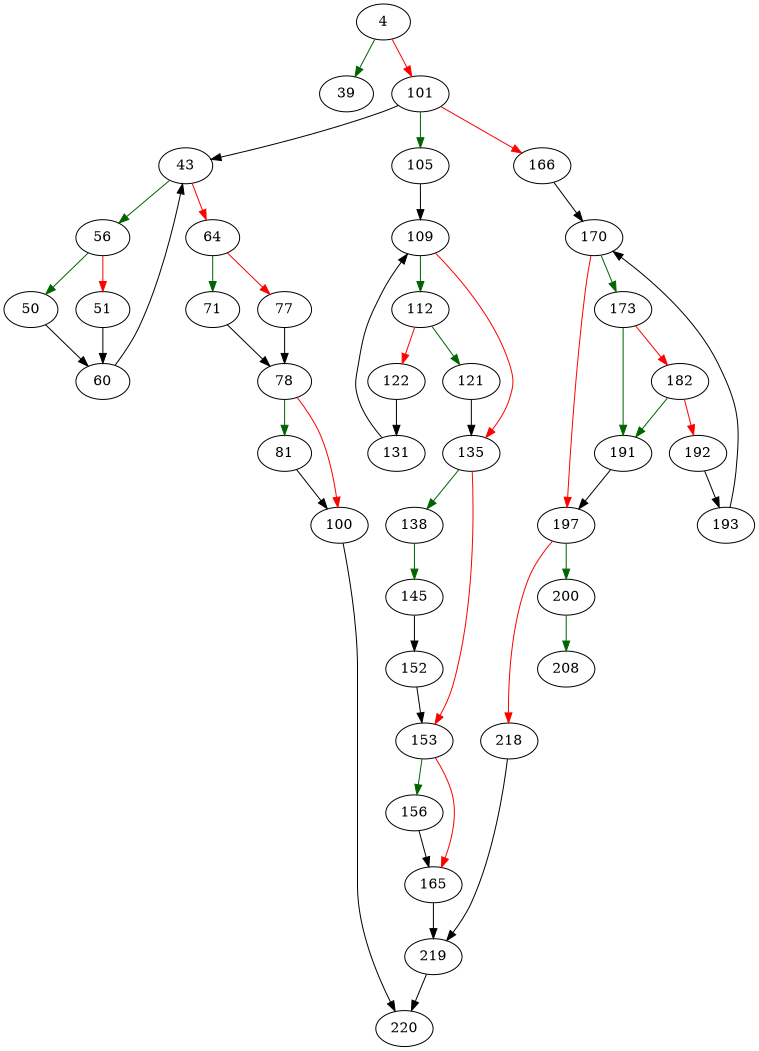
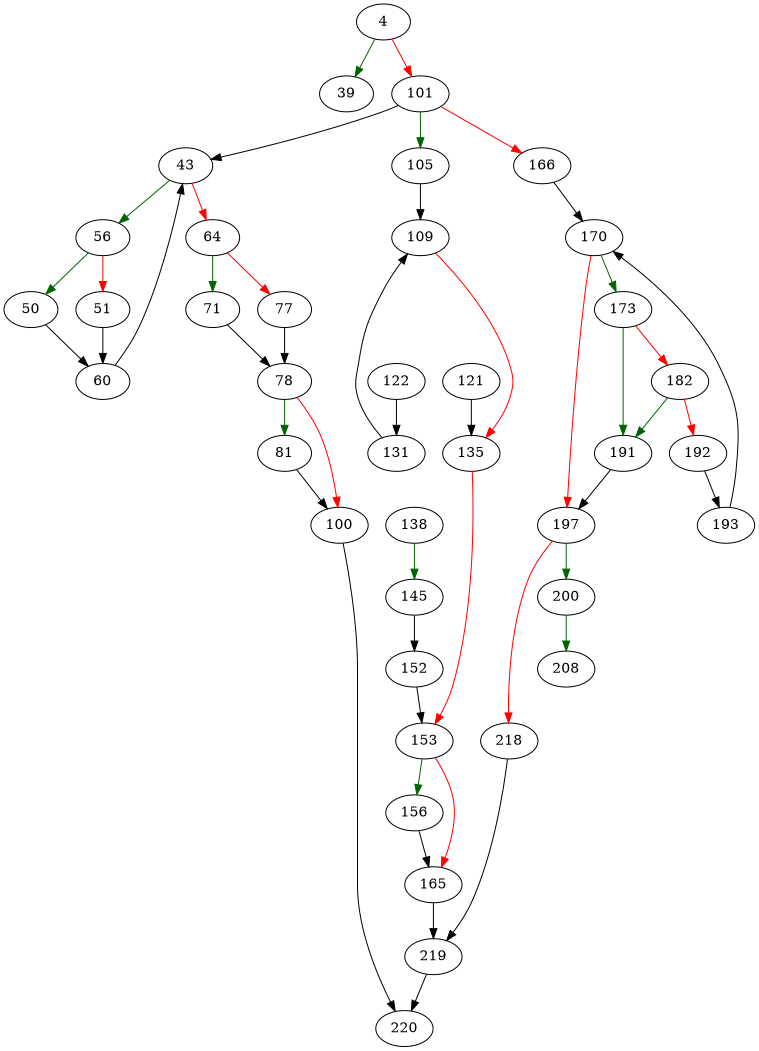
node "112": removed
edge "135" -> "138": removed
